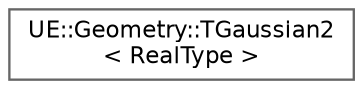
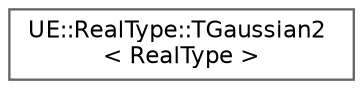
node "UE::Geometry::TGaussian2 < RealType >": label "UE::Geometry::TGaussian2 < RealType >" -> "UE::RealType::TGaussian2 < RealType >"
